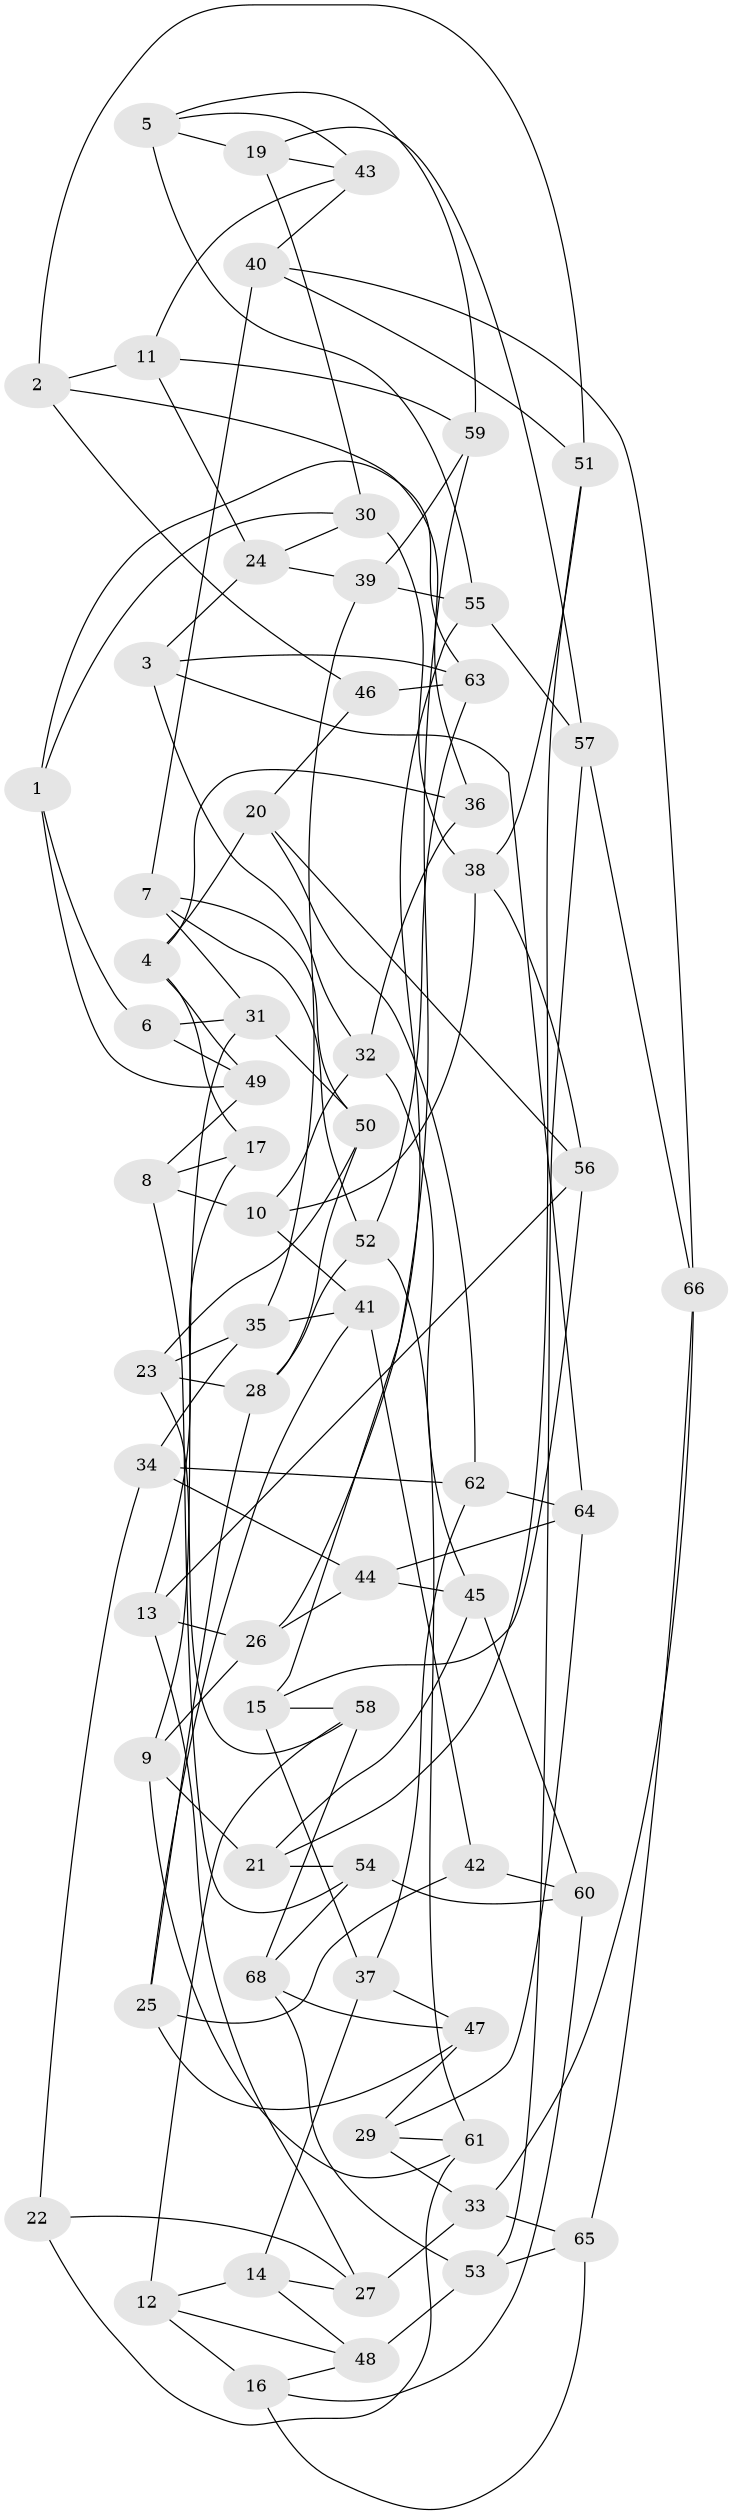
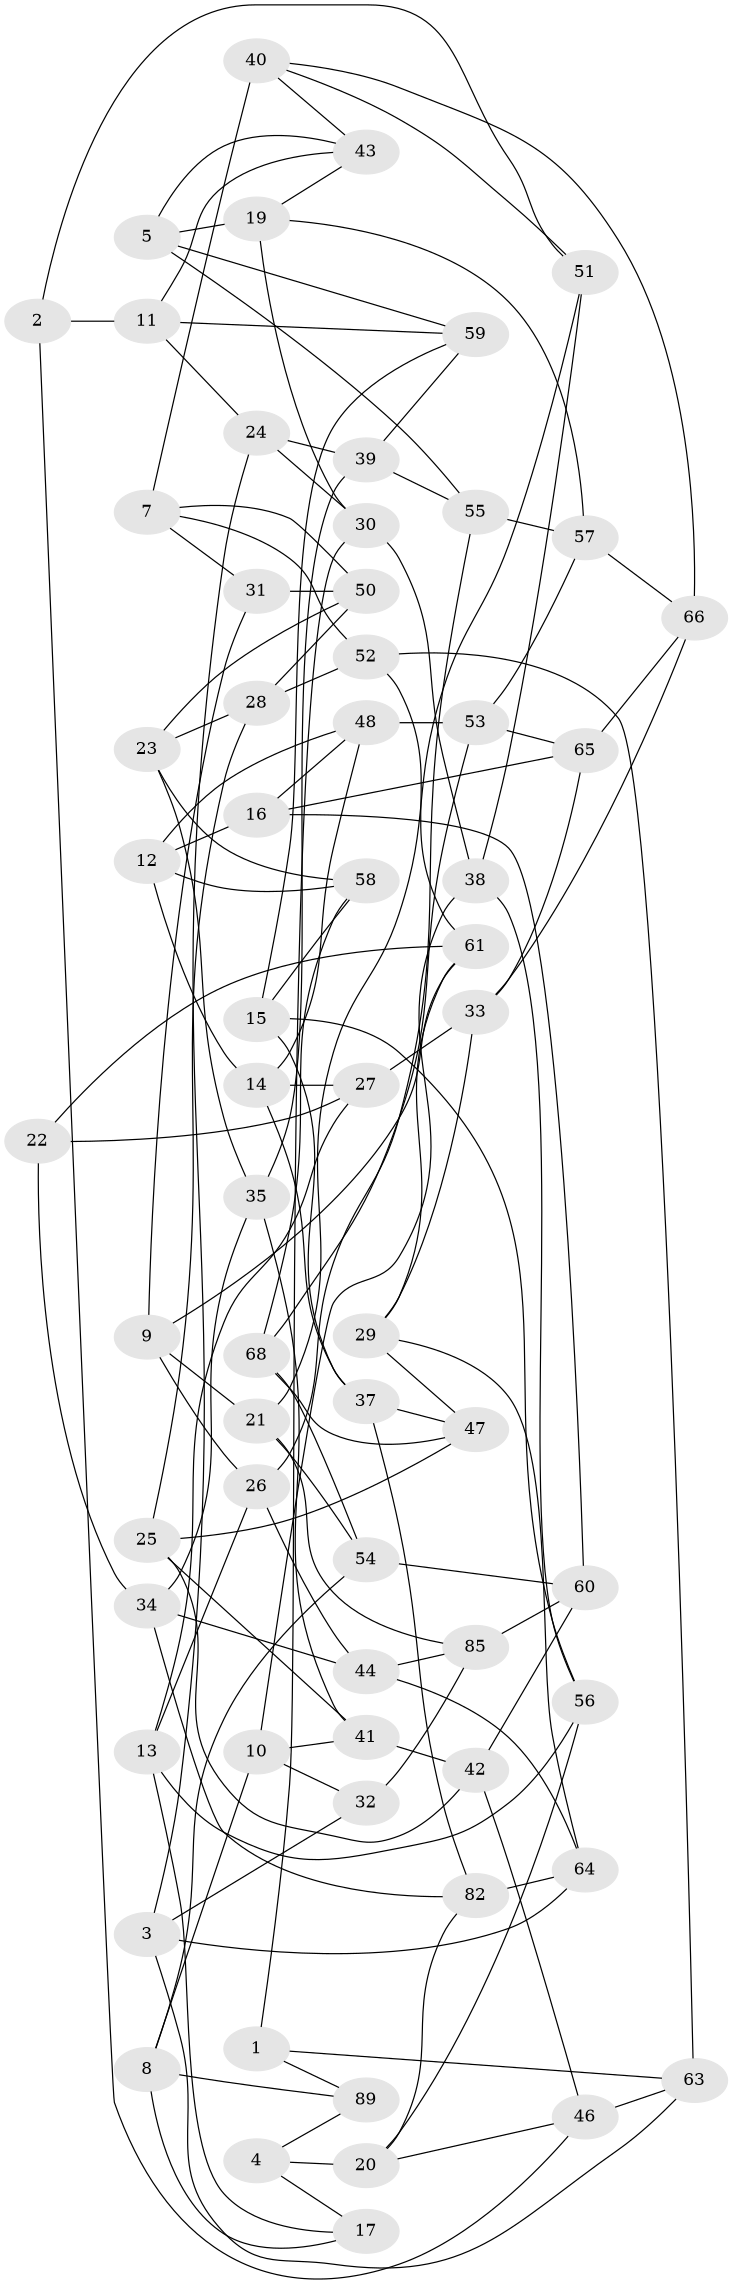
node "36": removed
node "6": removed
node "49": label "49" -> "89"
node "62": label "62" -> "82"
node "45": label "45" -> "85"
edge "42" -- "46": added
